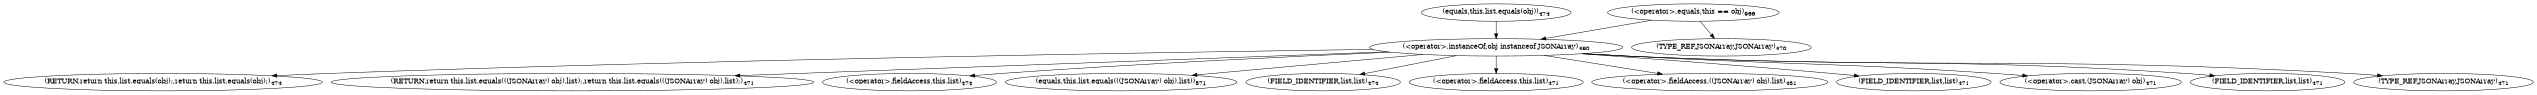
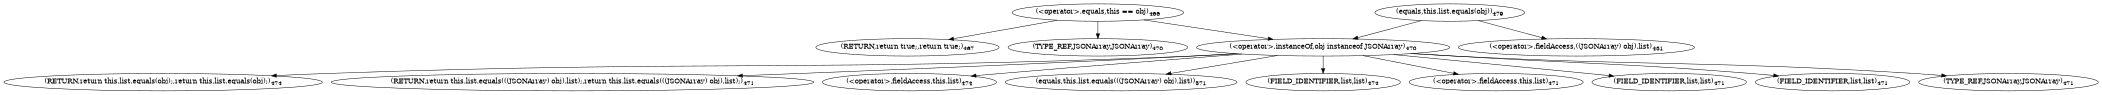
node "(equals,this.list.equals(obj))": text "474" -> "479"
node "(<operator>.equals,this == obj)": text "966" -> "466"
node "(RETURN,return true;,return true;)": added
node "(<operator>.instanceOf,obj instanceof JSONArray)": text "490" -> "470"
edge "(<operator>.instanceOf,obj instanceof JSONArray)" -> "(<operator>.fieldAccess,((JSONArray) obj).list)": now "(equals,this.list.equals(obj))" -> "(<operator>.fieldAccess,((JSONArray) obj).list)"
node "(<operator>.cast,(JSONArray) obj)": removed
